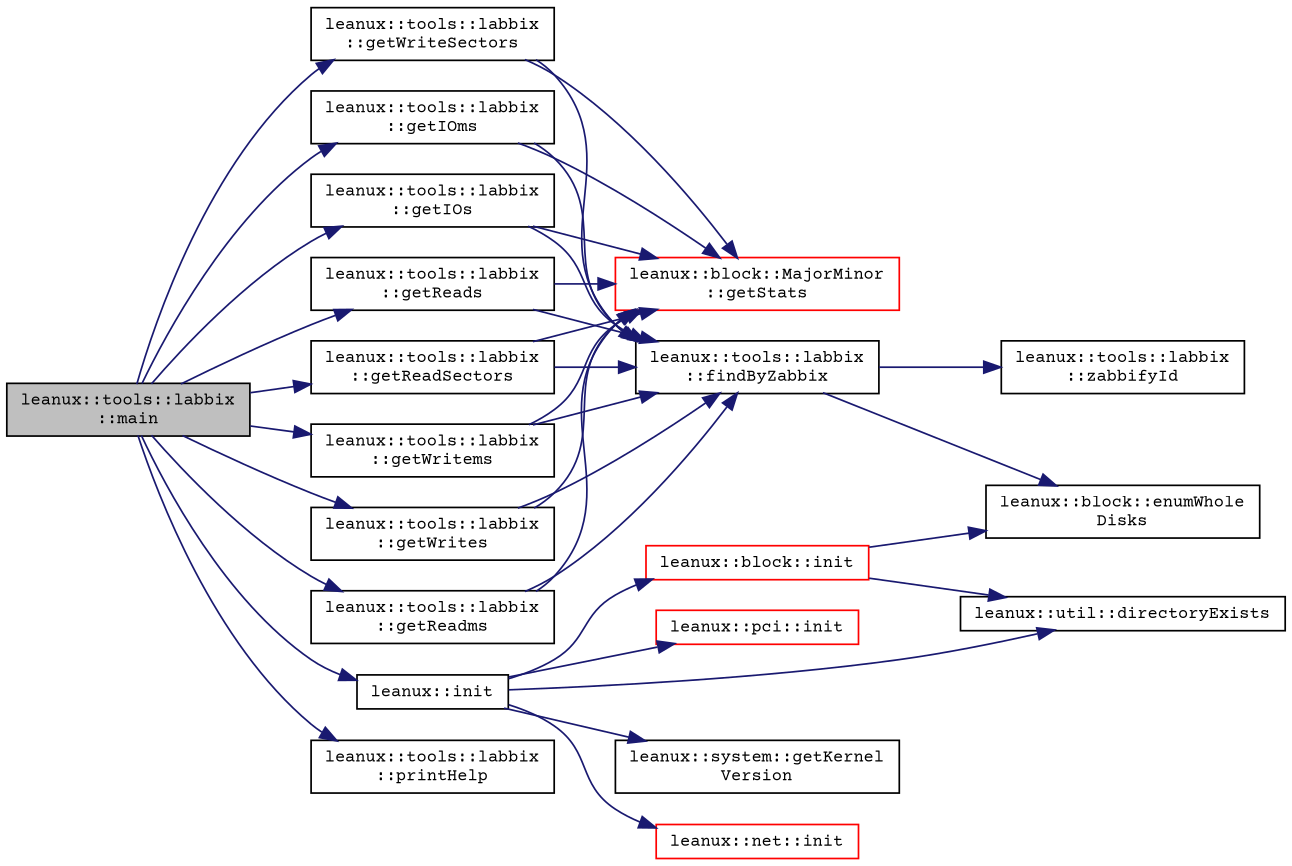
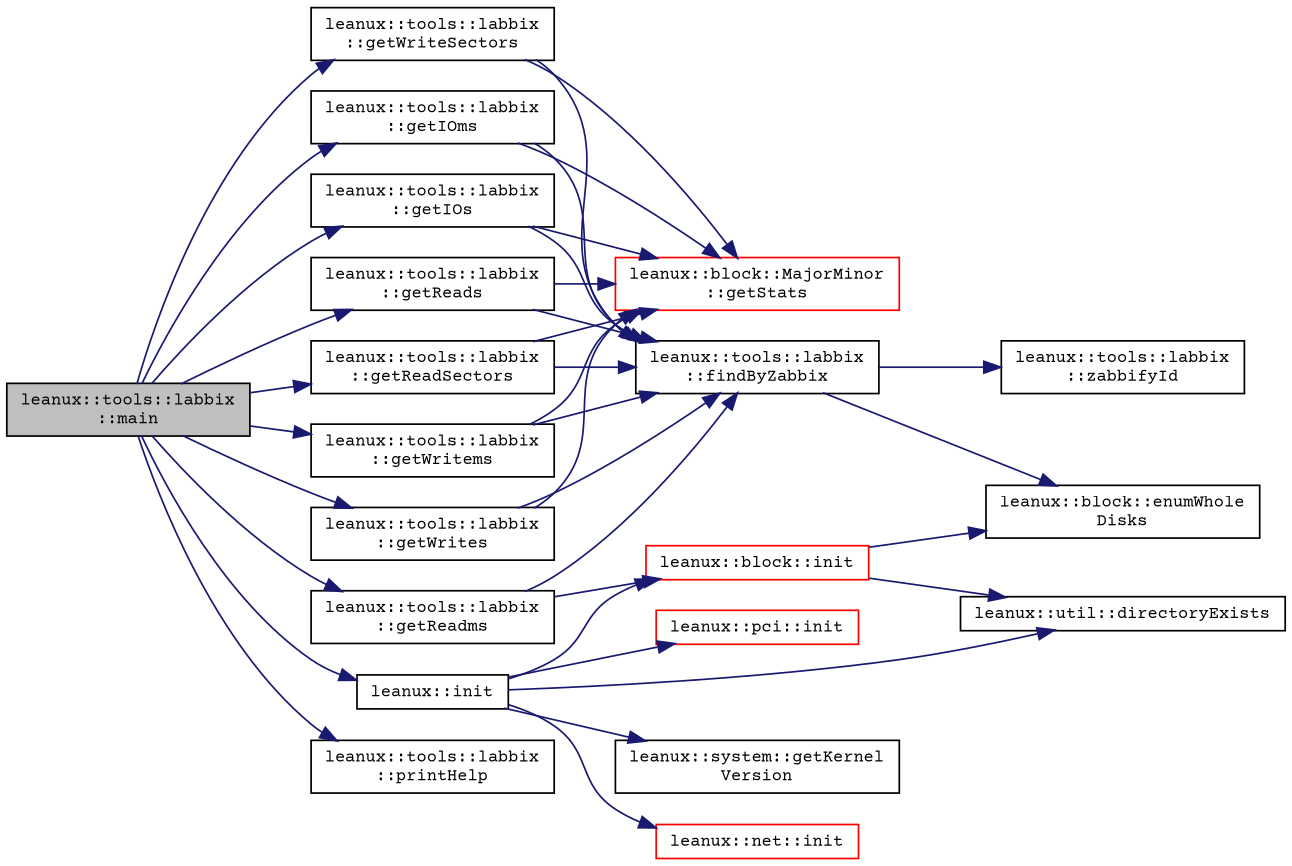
edge "leanux::tools::labbix ::getReadms" -> "leanux::block::MajorMinor ::getStats": now "leanux::tools::labbix ::getReadms" -> "leanux::block::init"
